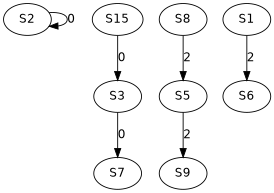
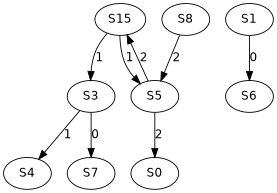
node "S2": removed
edge "S15" -> "S3": label "0" -> "1"
edge "S15" -> "S5": added, label "1"
edge "S1" -> "S6": label "2" -> "0"
edge "S5" -> "S15": added, label "2"
node "S4": added
node "S9": label "S9" -> "S0"
